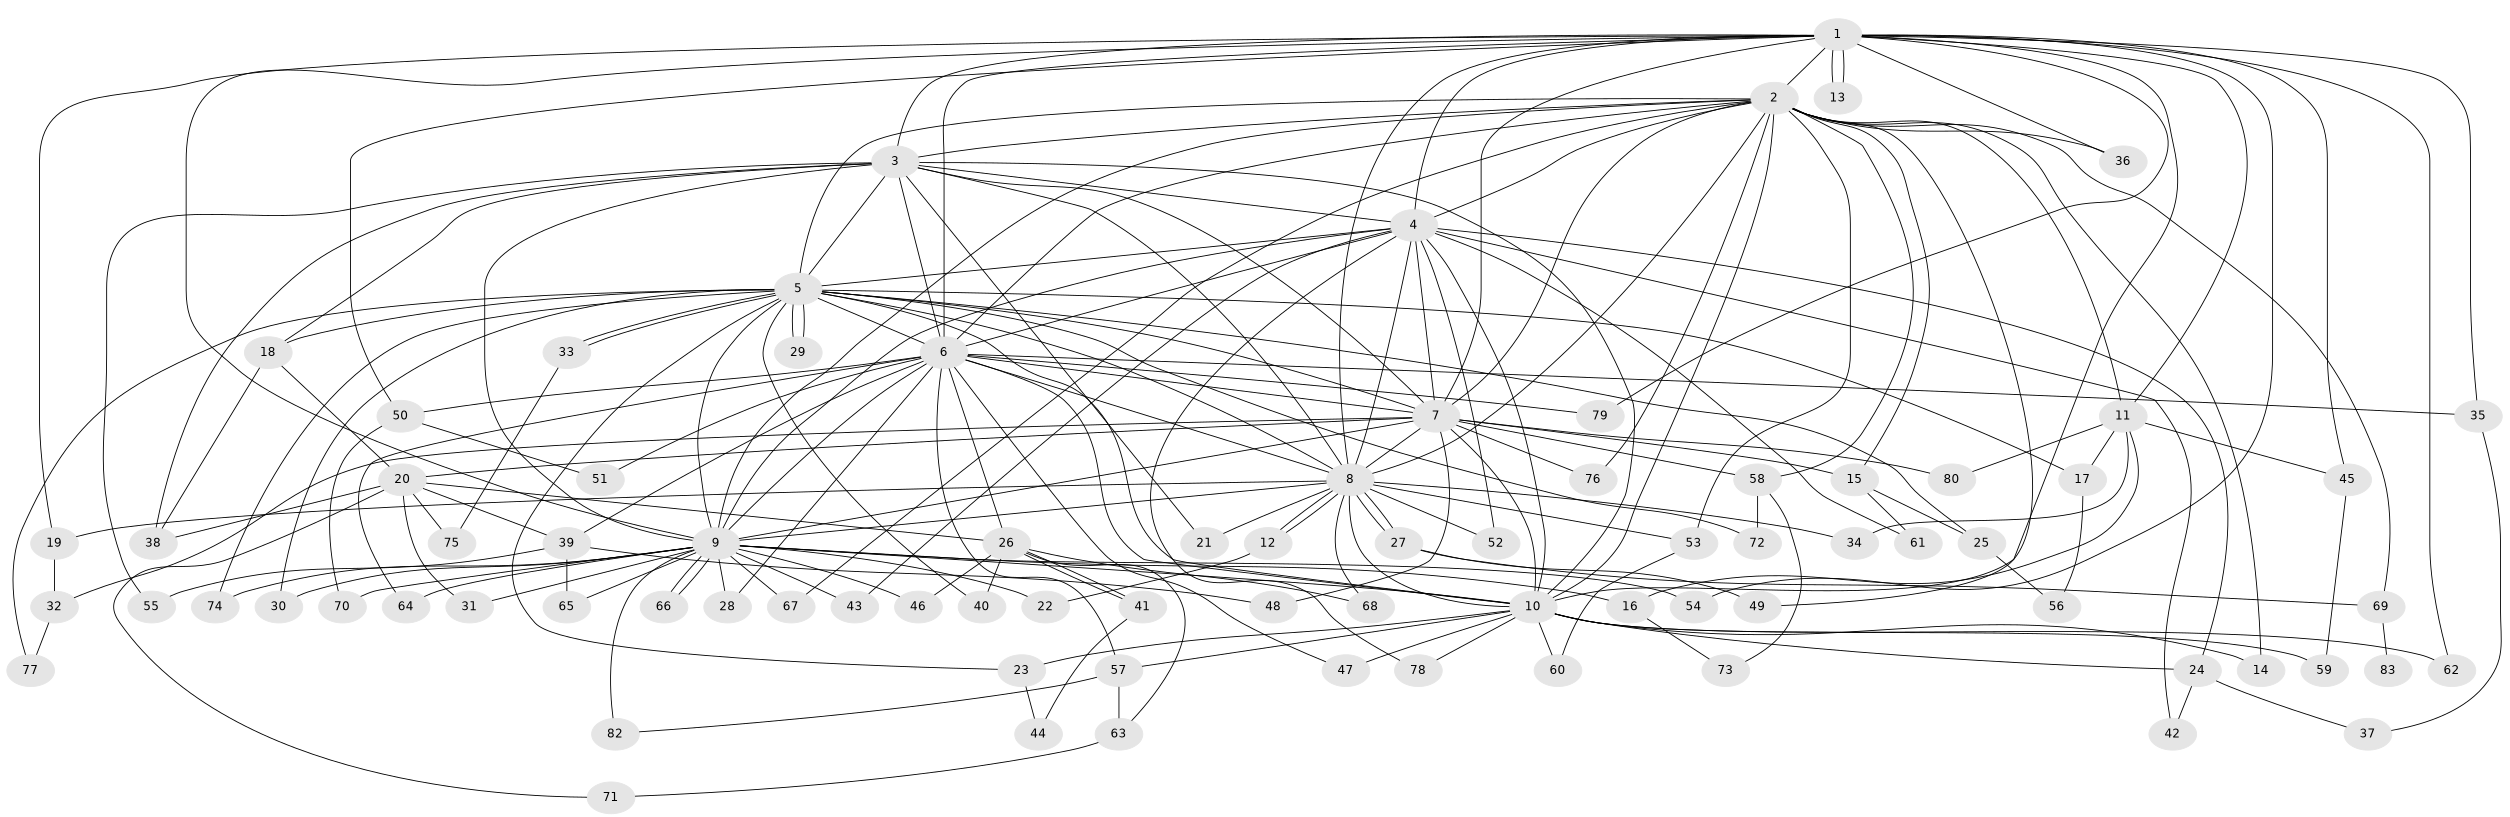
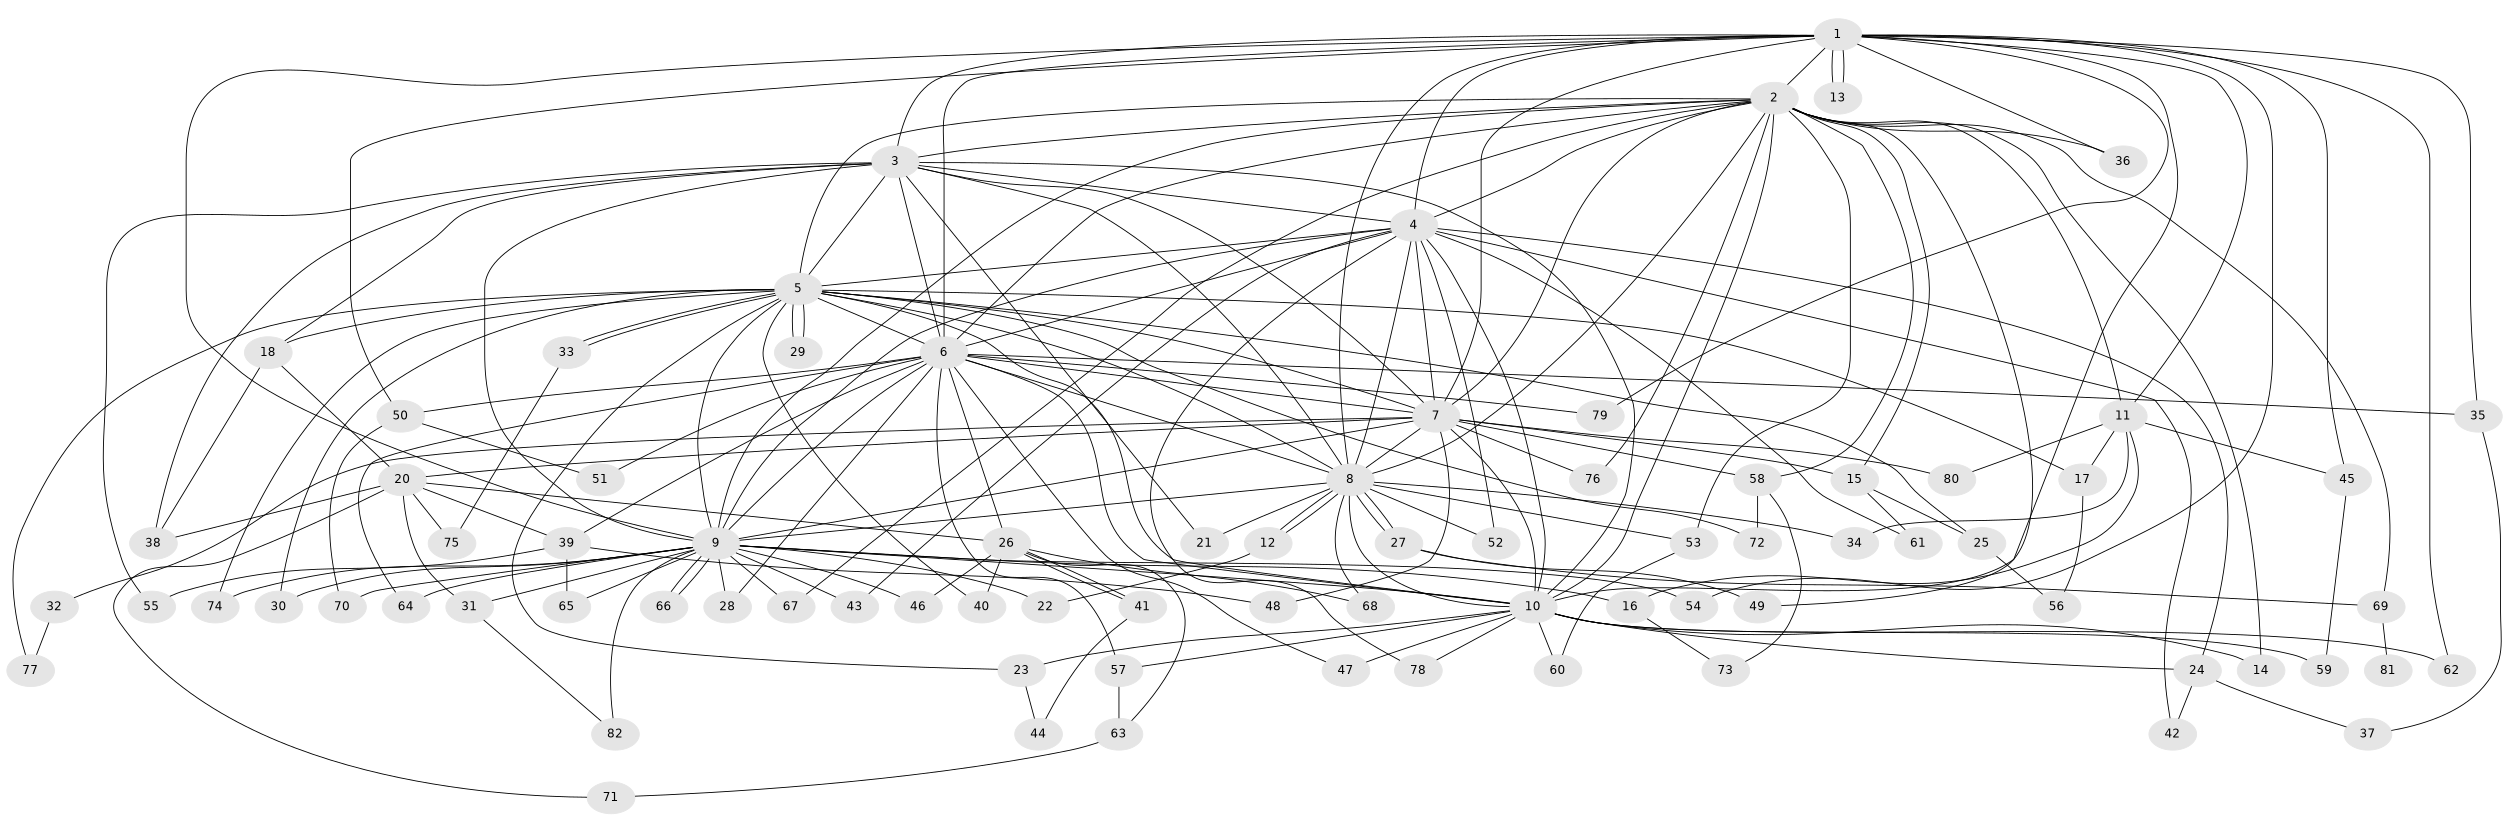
node "19": removed
node "83": label "83" -> "81"
edge "57" -- "82": now "31" -- "82"
